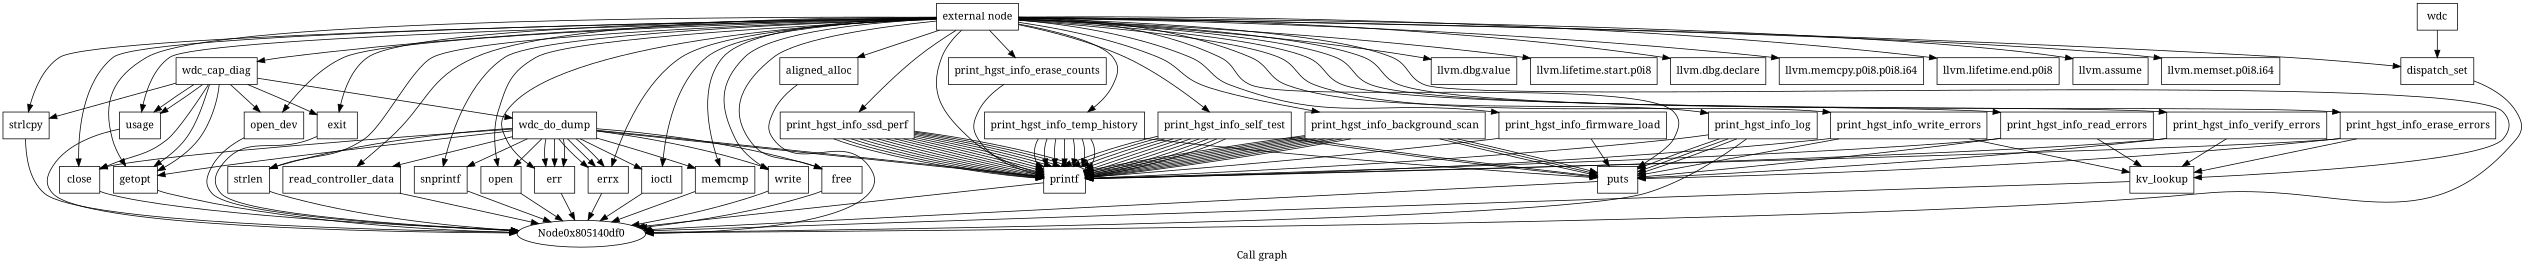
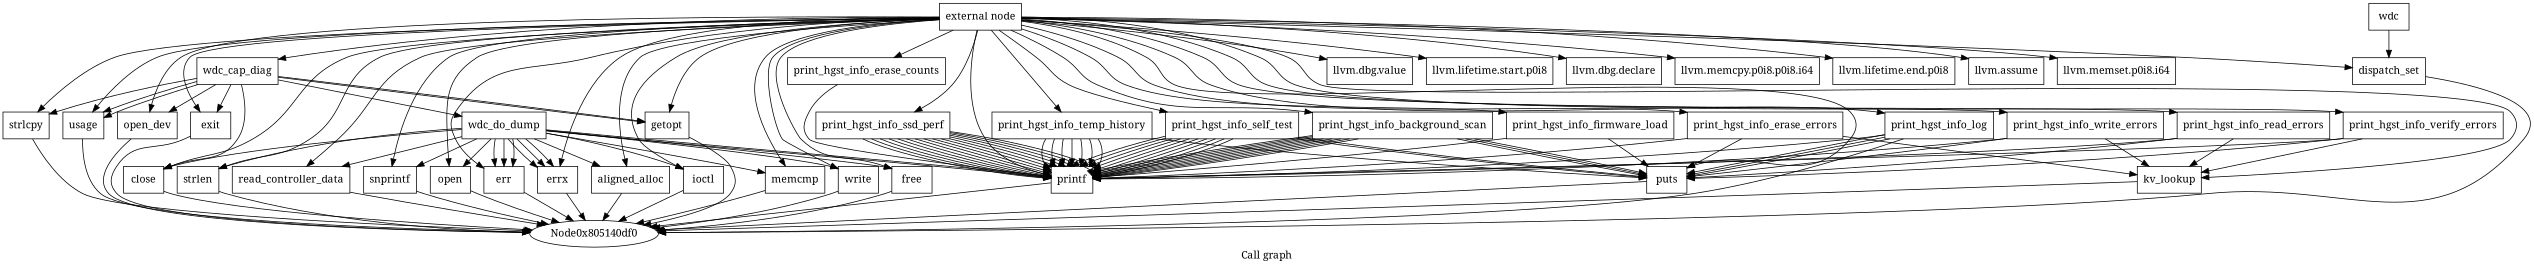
edge "wdc_do_dump" -> "getopt": now "wdc_do_dump" -> "aligned_alloc"
